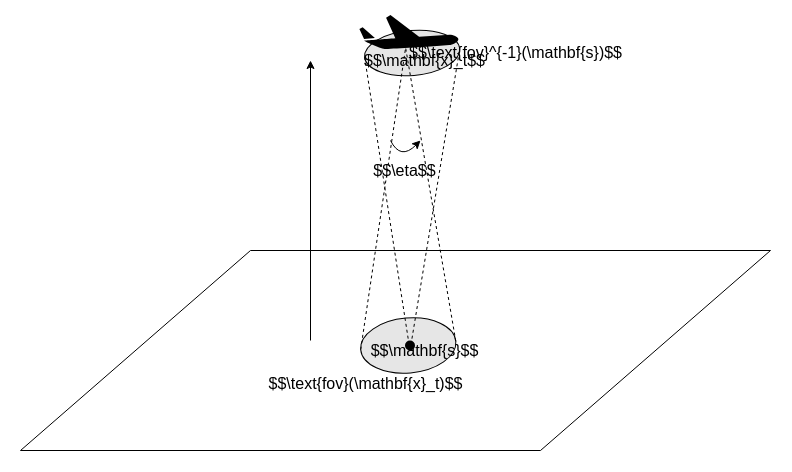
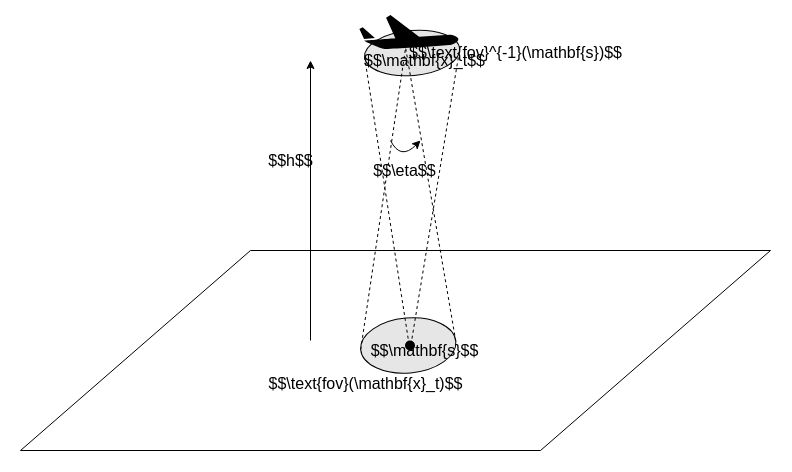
node "$$h$$": added
